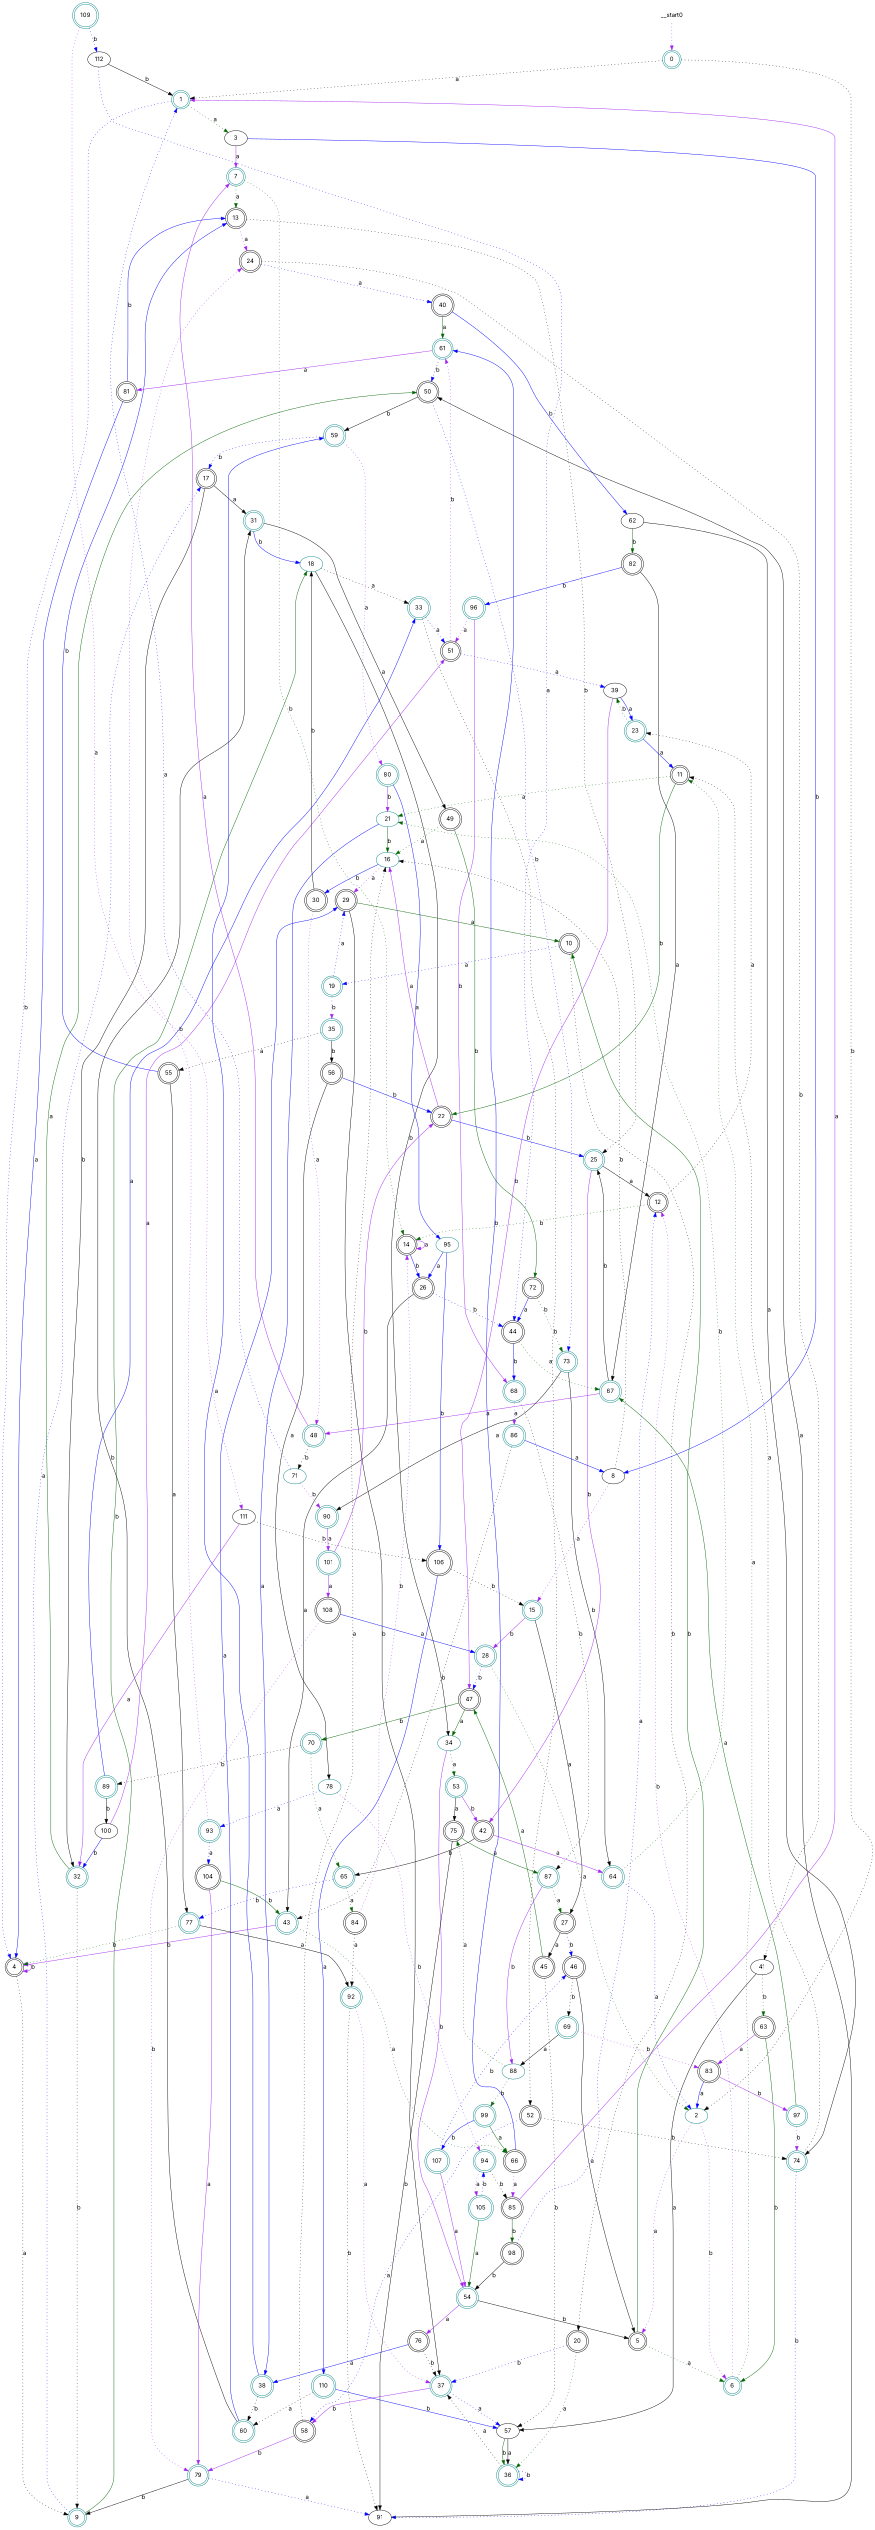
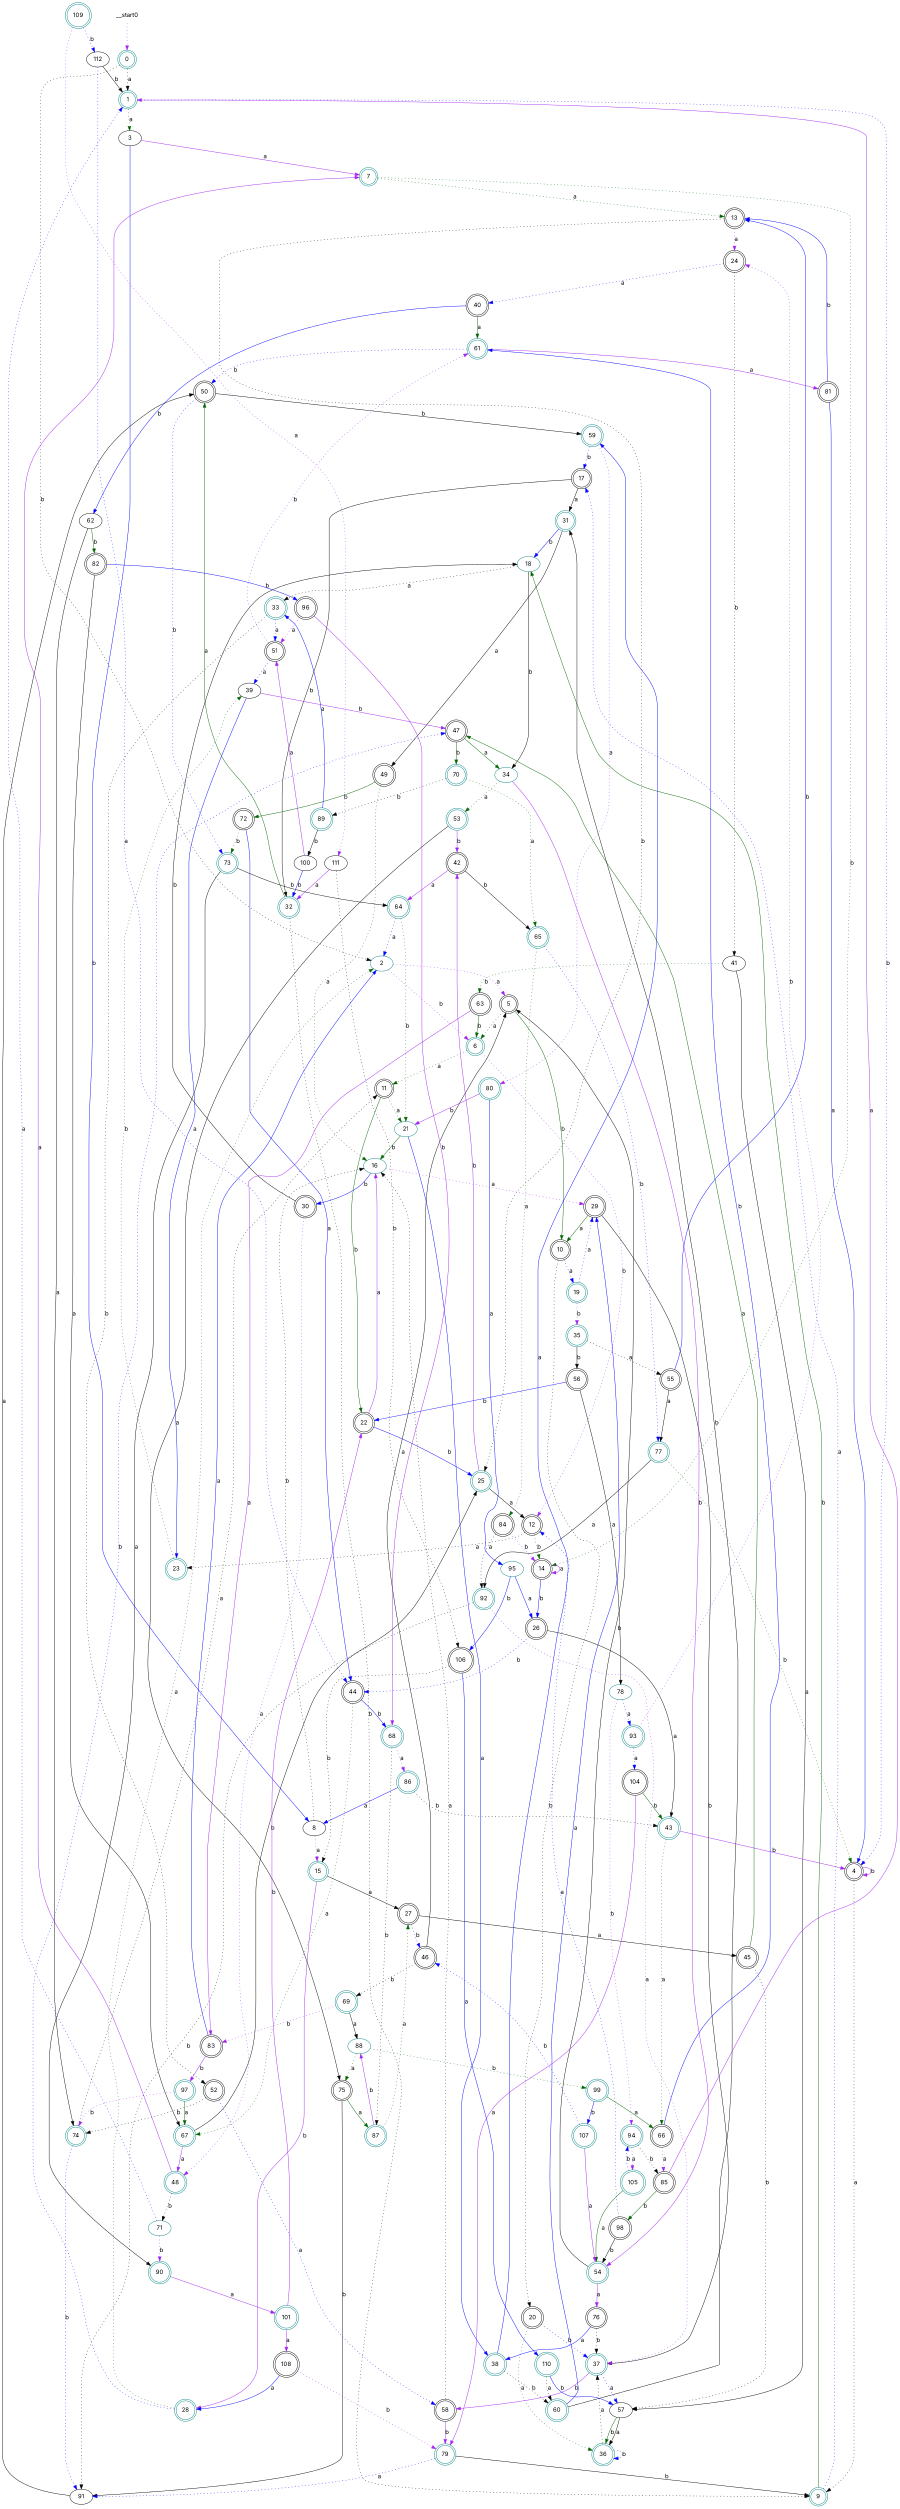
node "96": color teal -> black
edge "23" -> "11": removed, label "a"
